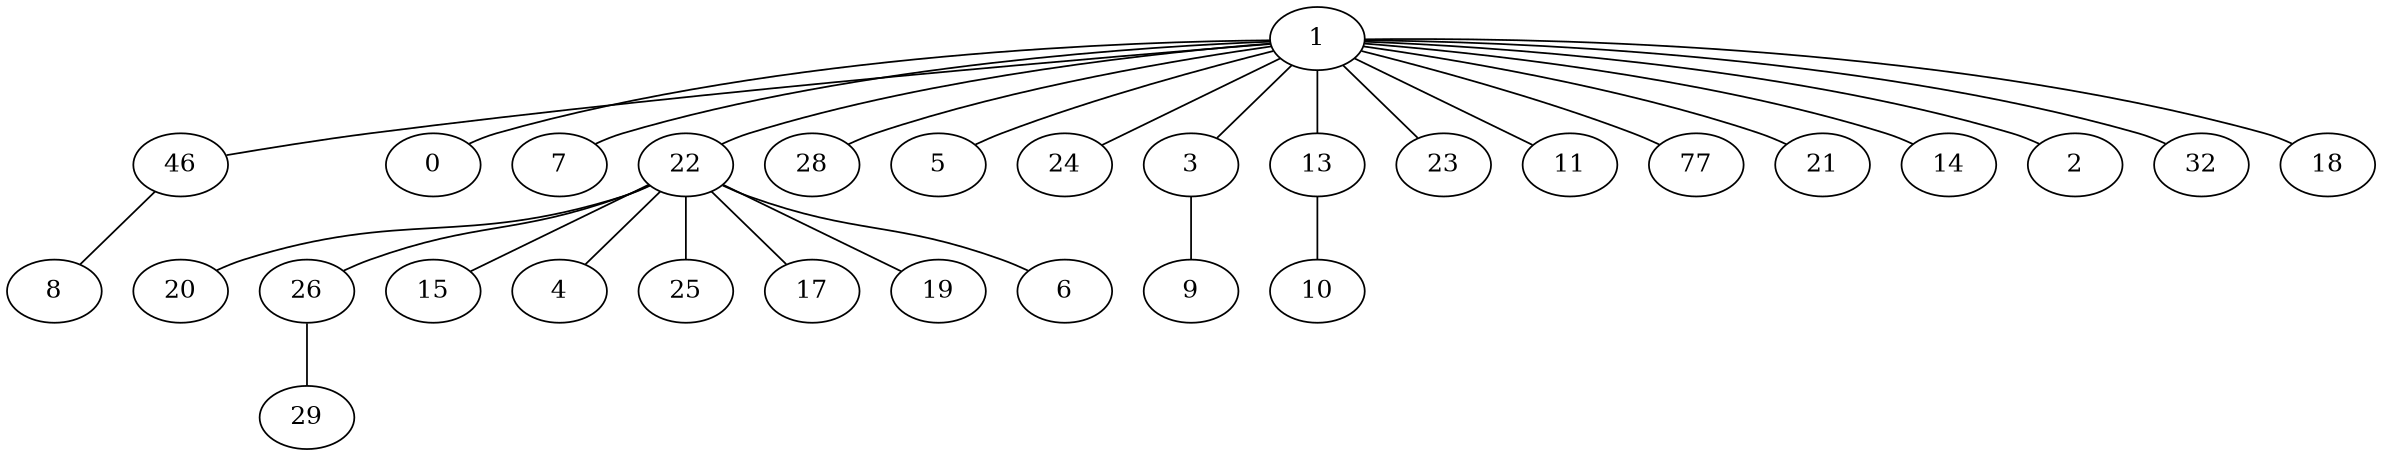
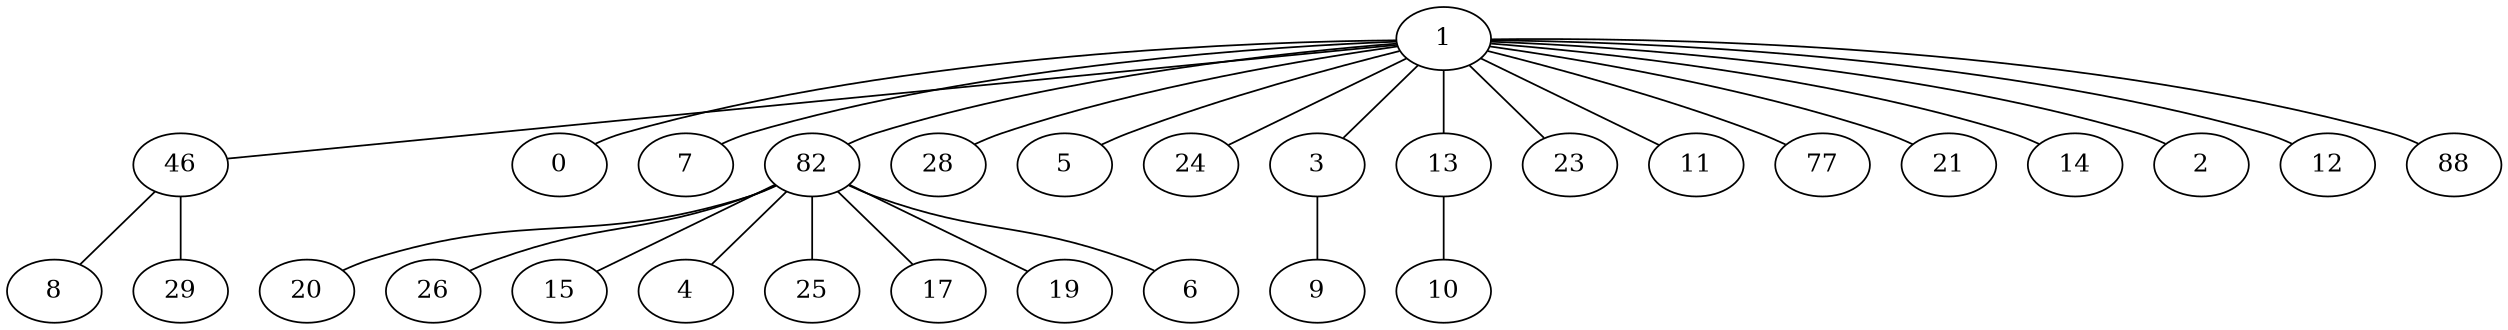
node "22": label "22" -> "82"
node "32": label "32" -> "12"
node "18": label "18" -> "88"
edge "26" -- "29": now "46" -- "29"
